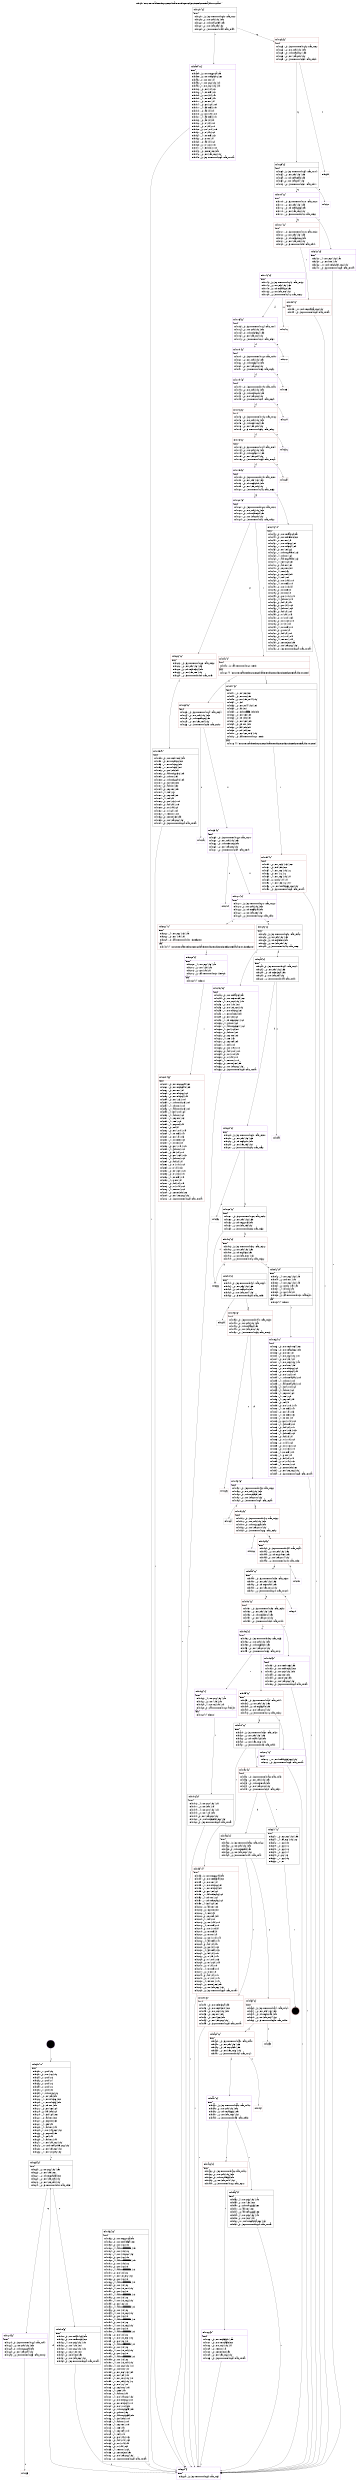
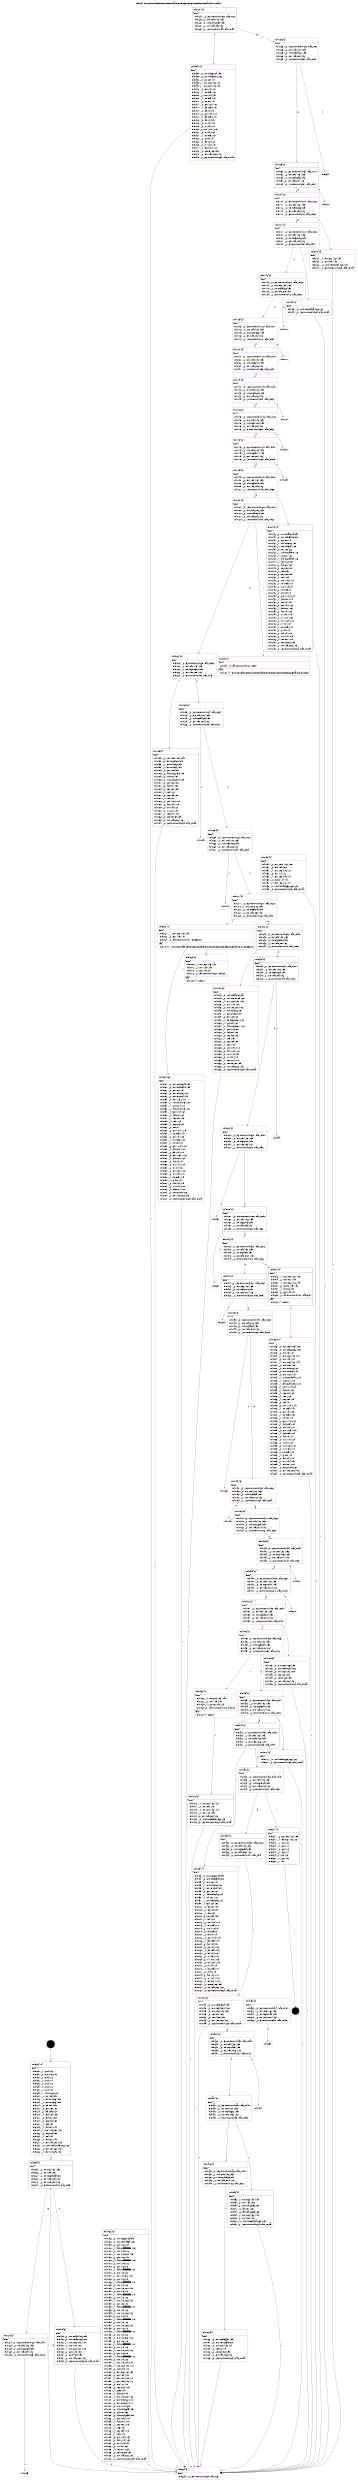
edge "0x401727 [28]" -> "0x401743 [28]": added, label "14"
node "0x401ce5": removed
edge "0x401f42 [5]" -> "0x40183f [28]": now "0x401823 [28]" -> "0x40183f [28]"
node "0x401f47 [52]": removed
edge "0x40206e [15]" -> "0x40207d [155]": now "0x402062 [12]" -> "0x40207d [155]"
edge "0x401903 [28]" -> "0x402553": now "0x401903 [28]" -> "0x40191f [28]"
node "0x402288": removed
edge "0x401a53 [28]" -> "0x401a6f [28]": removed, label "2"
edge "0x401a6f [28]" -> "0x401a8b [28]": now "0x401d91 [30]" -> "0x401a8b [28]"
